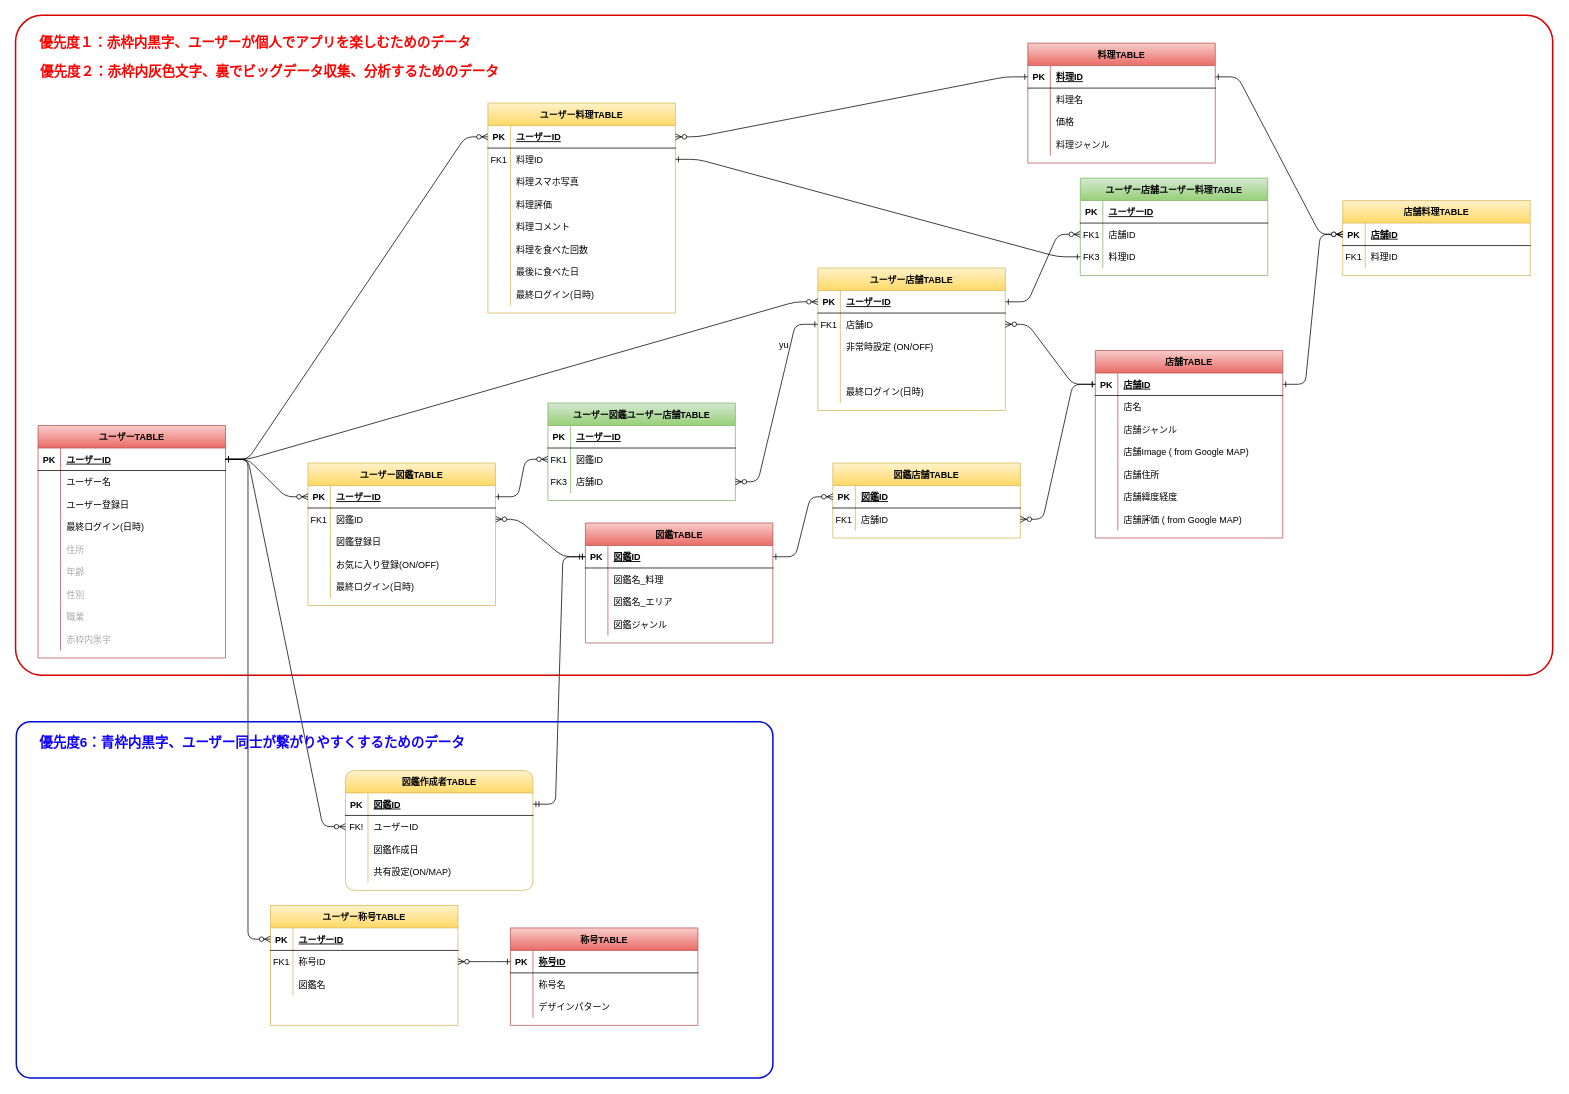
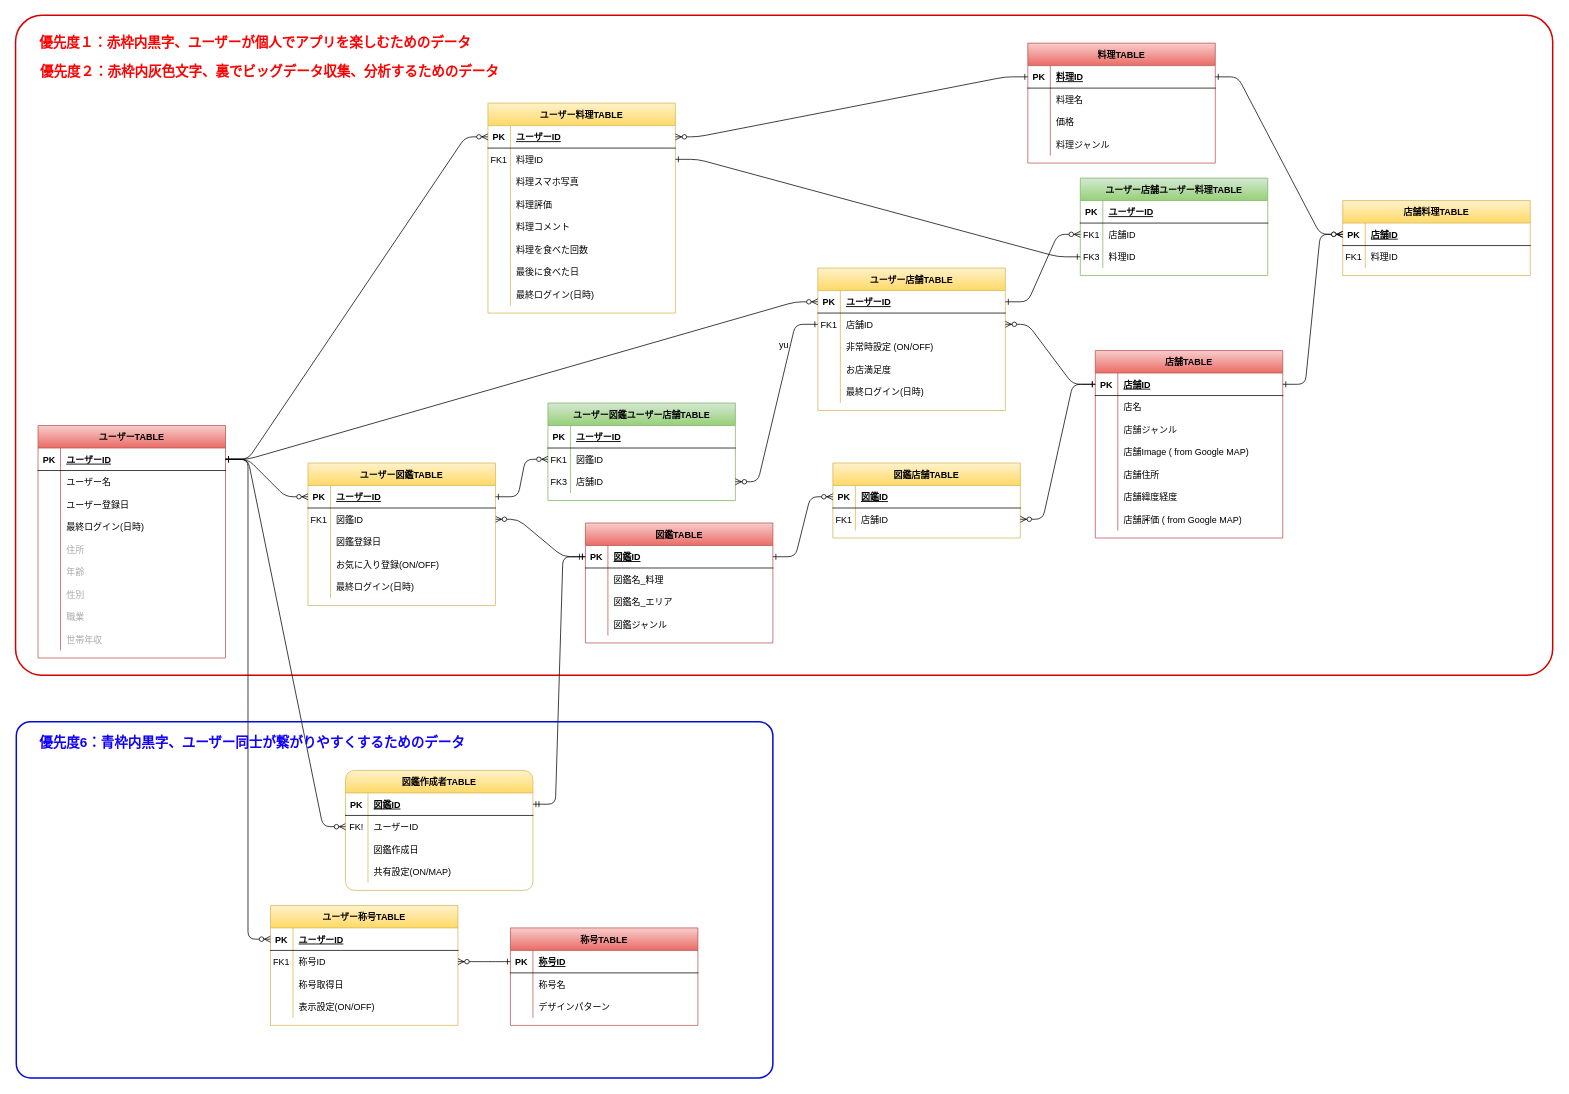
node "お店満足度": added
node "赤枠内黒字": label "赤枠内黒字" -> "世帯年収"
node "図鑑名": label "図鑑名" -> "称号取得日"
node "表示設定(ON/OFF)": added
